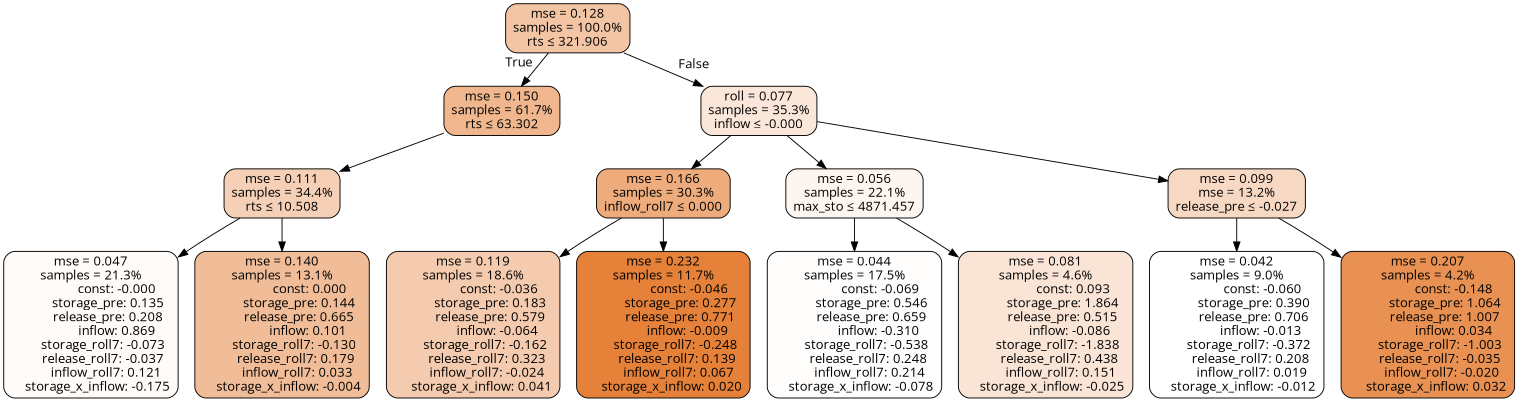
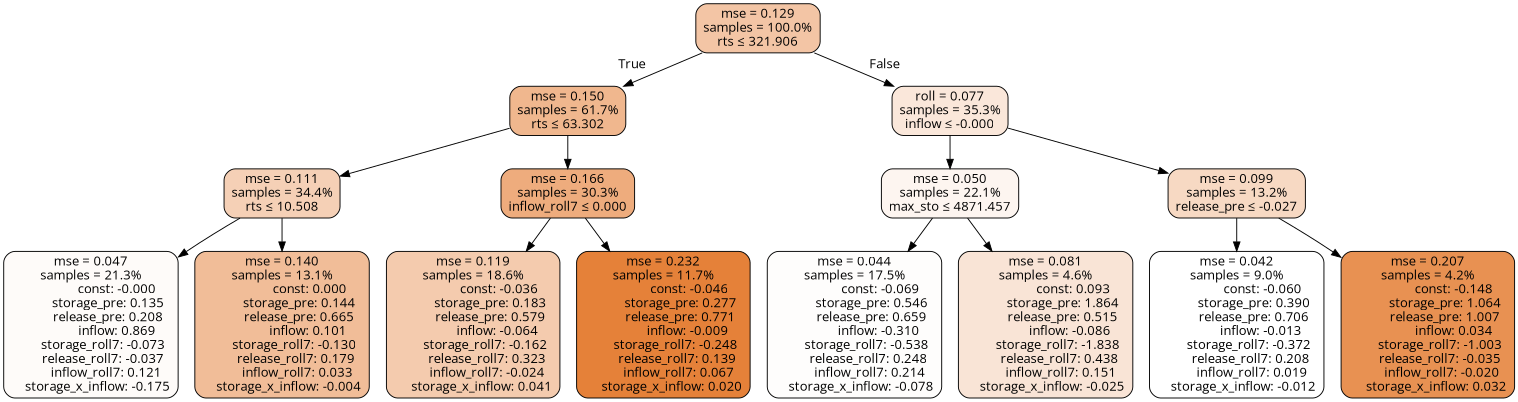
node "mse = 0.128 samples = 100.0% rts ≤ 321.906": label "mse = 0.128 samples = 100.0% rts ≤ 321.906" -> "mse = 0.129 samples = 100.0% rts ≤ 321.906"
edge "roll = 0.077 samples = 35.3% inflow ≤ -0.000" -> "mse = 0.166 samples = 30.3% inflow_roll7 ≤ 0.000": now "mse = 0.150 samples = 61.7% rts ≤ 63.302" -> "mse = 0.166 samples = 30.3% inflow_roll7 ≤ 0.000"
node "mse = 0.056 samples = 22.1% max_sto ≤ 4871.457": label "mse = 0.056 samples = 22.1% max_sto ≤ 4871.457" -> "mse = 0.050 samples = 22.1% max_sto ≤ 4871.457"
node "mse = 0.099 mse = 13.2% release_pre ≤ -0.027": label "mse = 0.099 mse = 13.2% release_pre ≤ -0.027" -> "mse = 0.099 samples = 13.2% release_pre ≤ -0.027"
